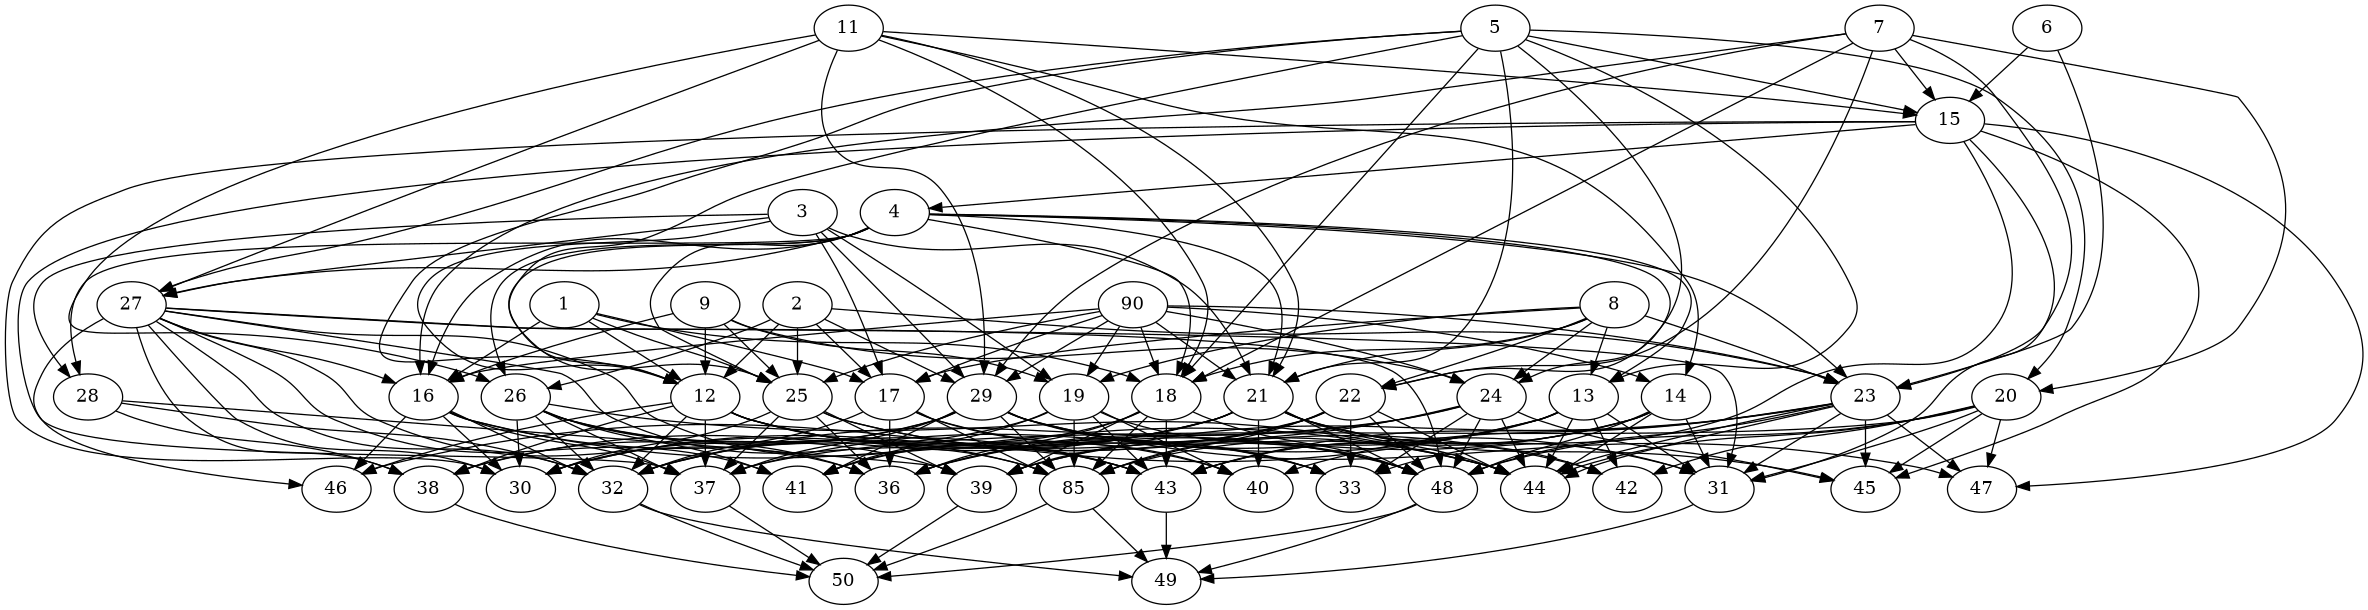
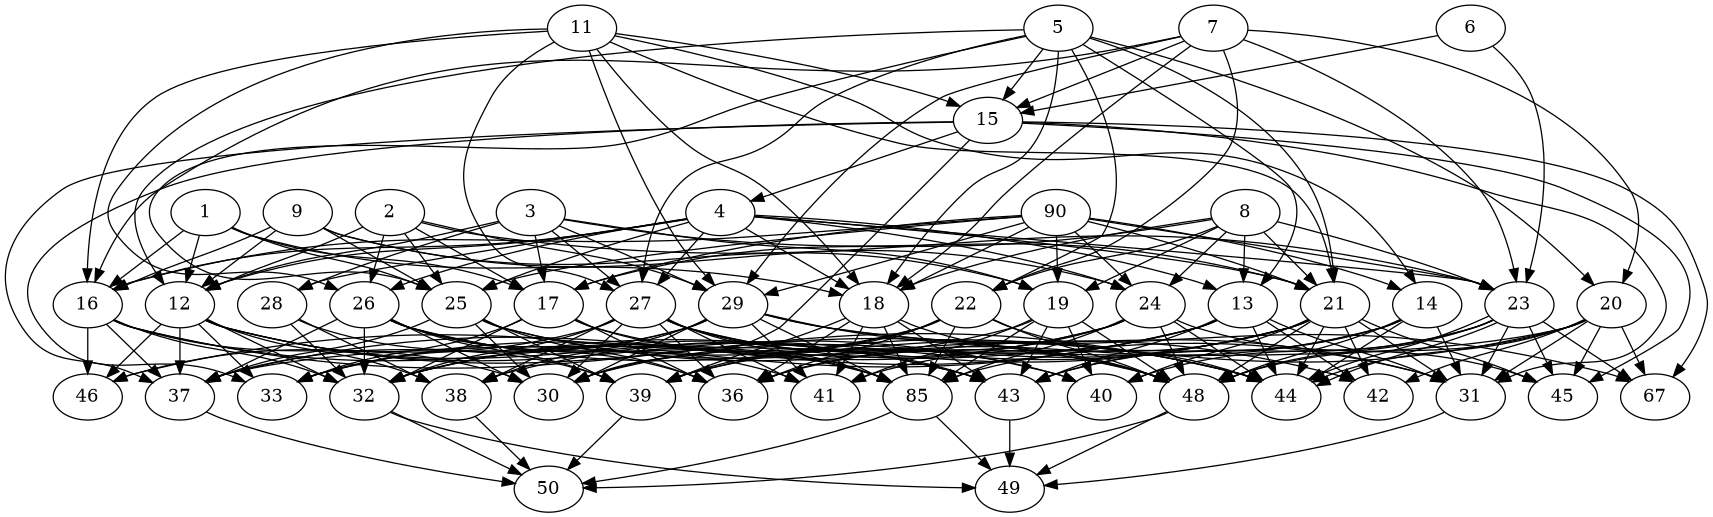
edge "27" -> "16": now "11" -> "16"
edge "23" -> "39": now "20" -> "39"
node "47": label "47" -> "67"
